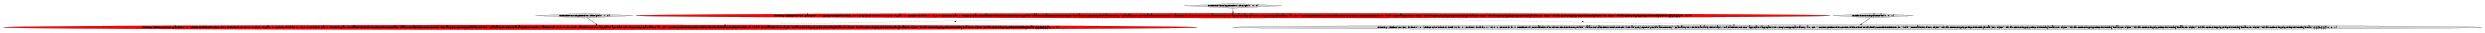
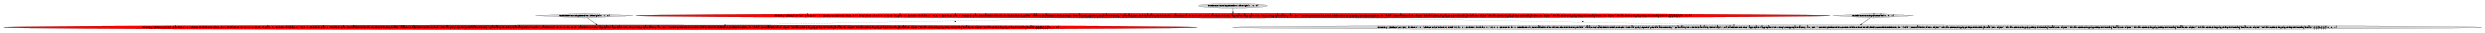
node "testTimeseriesUsingTimeFloorWithOrigin['1', '0', '0']": shape diamond -> ellipse
